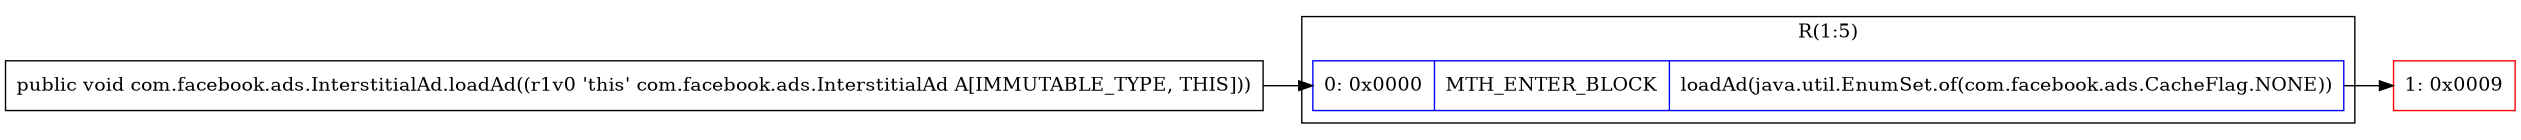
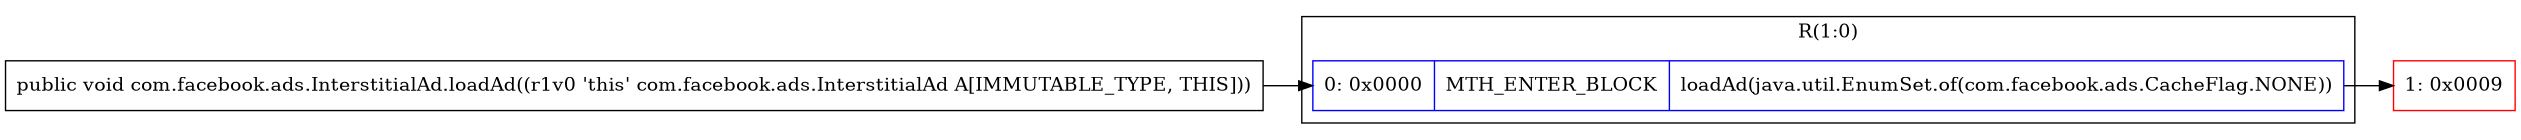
cluster "R(1:5)": label "R(1:5)" -> "R(1:0)"
